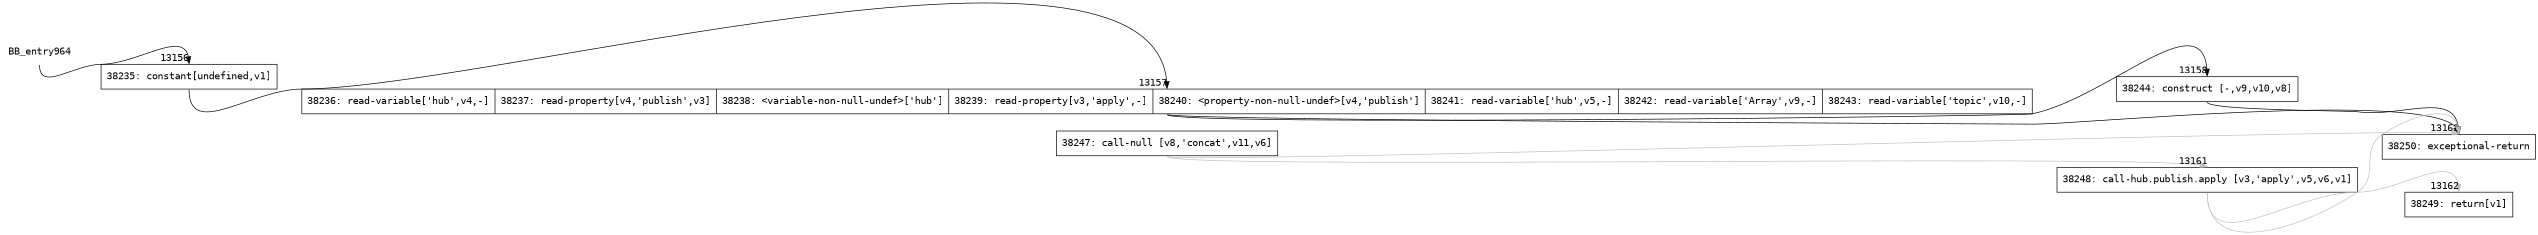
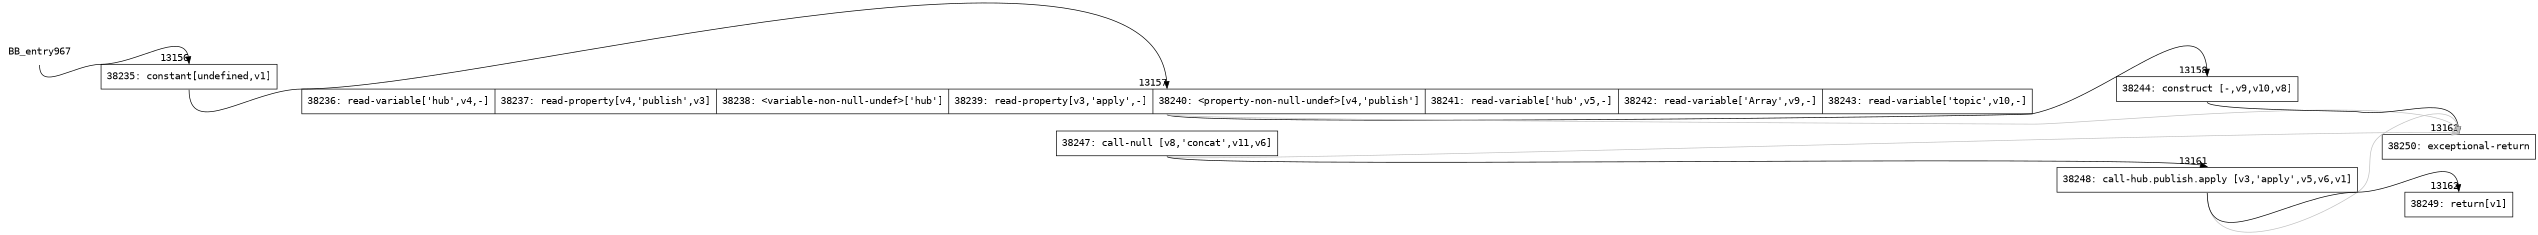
node "BB_entry964": label "BB_entry964" -> "BB_entry967"
edge "38236: read-variable['hub',v4,-]" -> "38250: exceptional-return": color black -> gray
edge "38247: call-null [v8,'concat',v11,v6]" -> "38248: call-hub.publish.apply [v3,'apply',v5,v6,v1]": color gray -> black
edge "38248: call-hub.publish.apply [v3,'apply',v5,v6,v1]" -> "38249: return[v1]": color gray -> black
